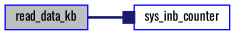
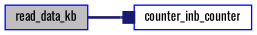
node "sys_inb_counter": label "sys_inb_counter" -> "counter_inb_counter"
